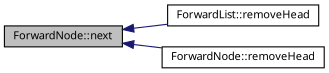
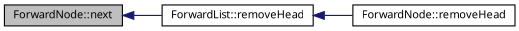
edge "ForwardNode::removeHead" -> "ForwardNode::next": now "ForwardNode::removeHead" -> "ForwardList::removeHead"
